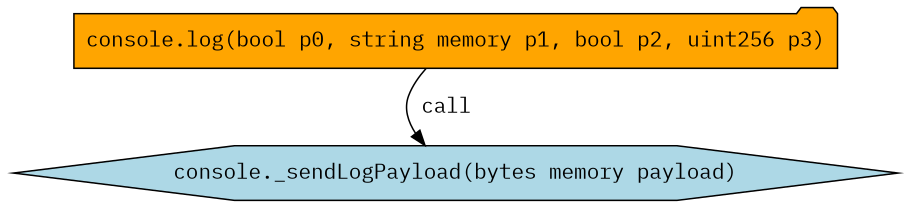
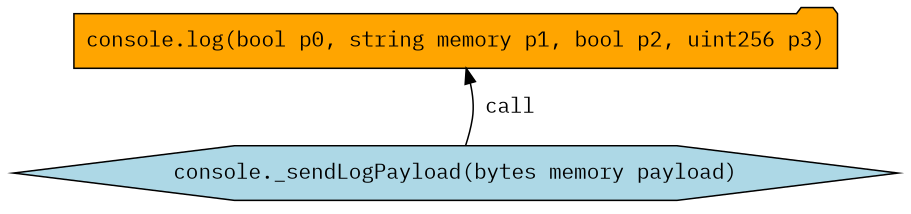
edge "console.log(bool p0, string memory p1, bool p2, uint256 p3)" -> "console._sendLogPayload(bytes memory payload)": reversed
